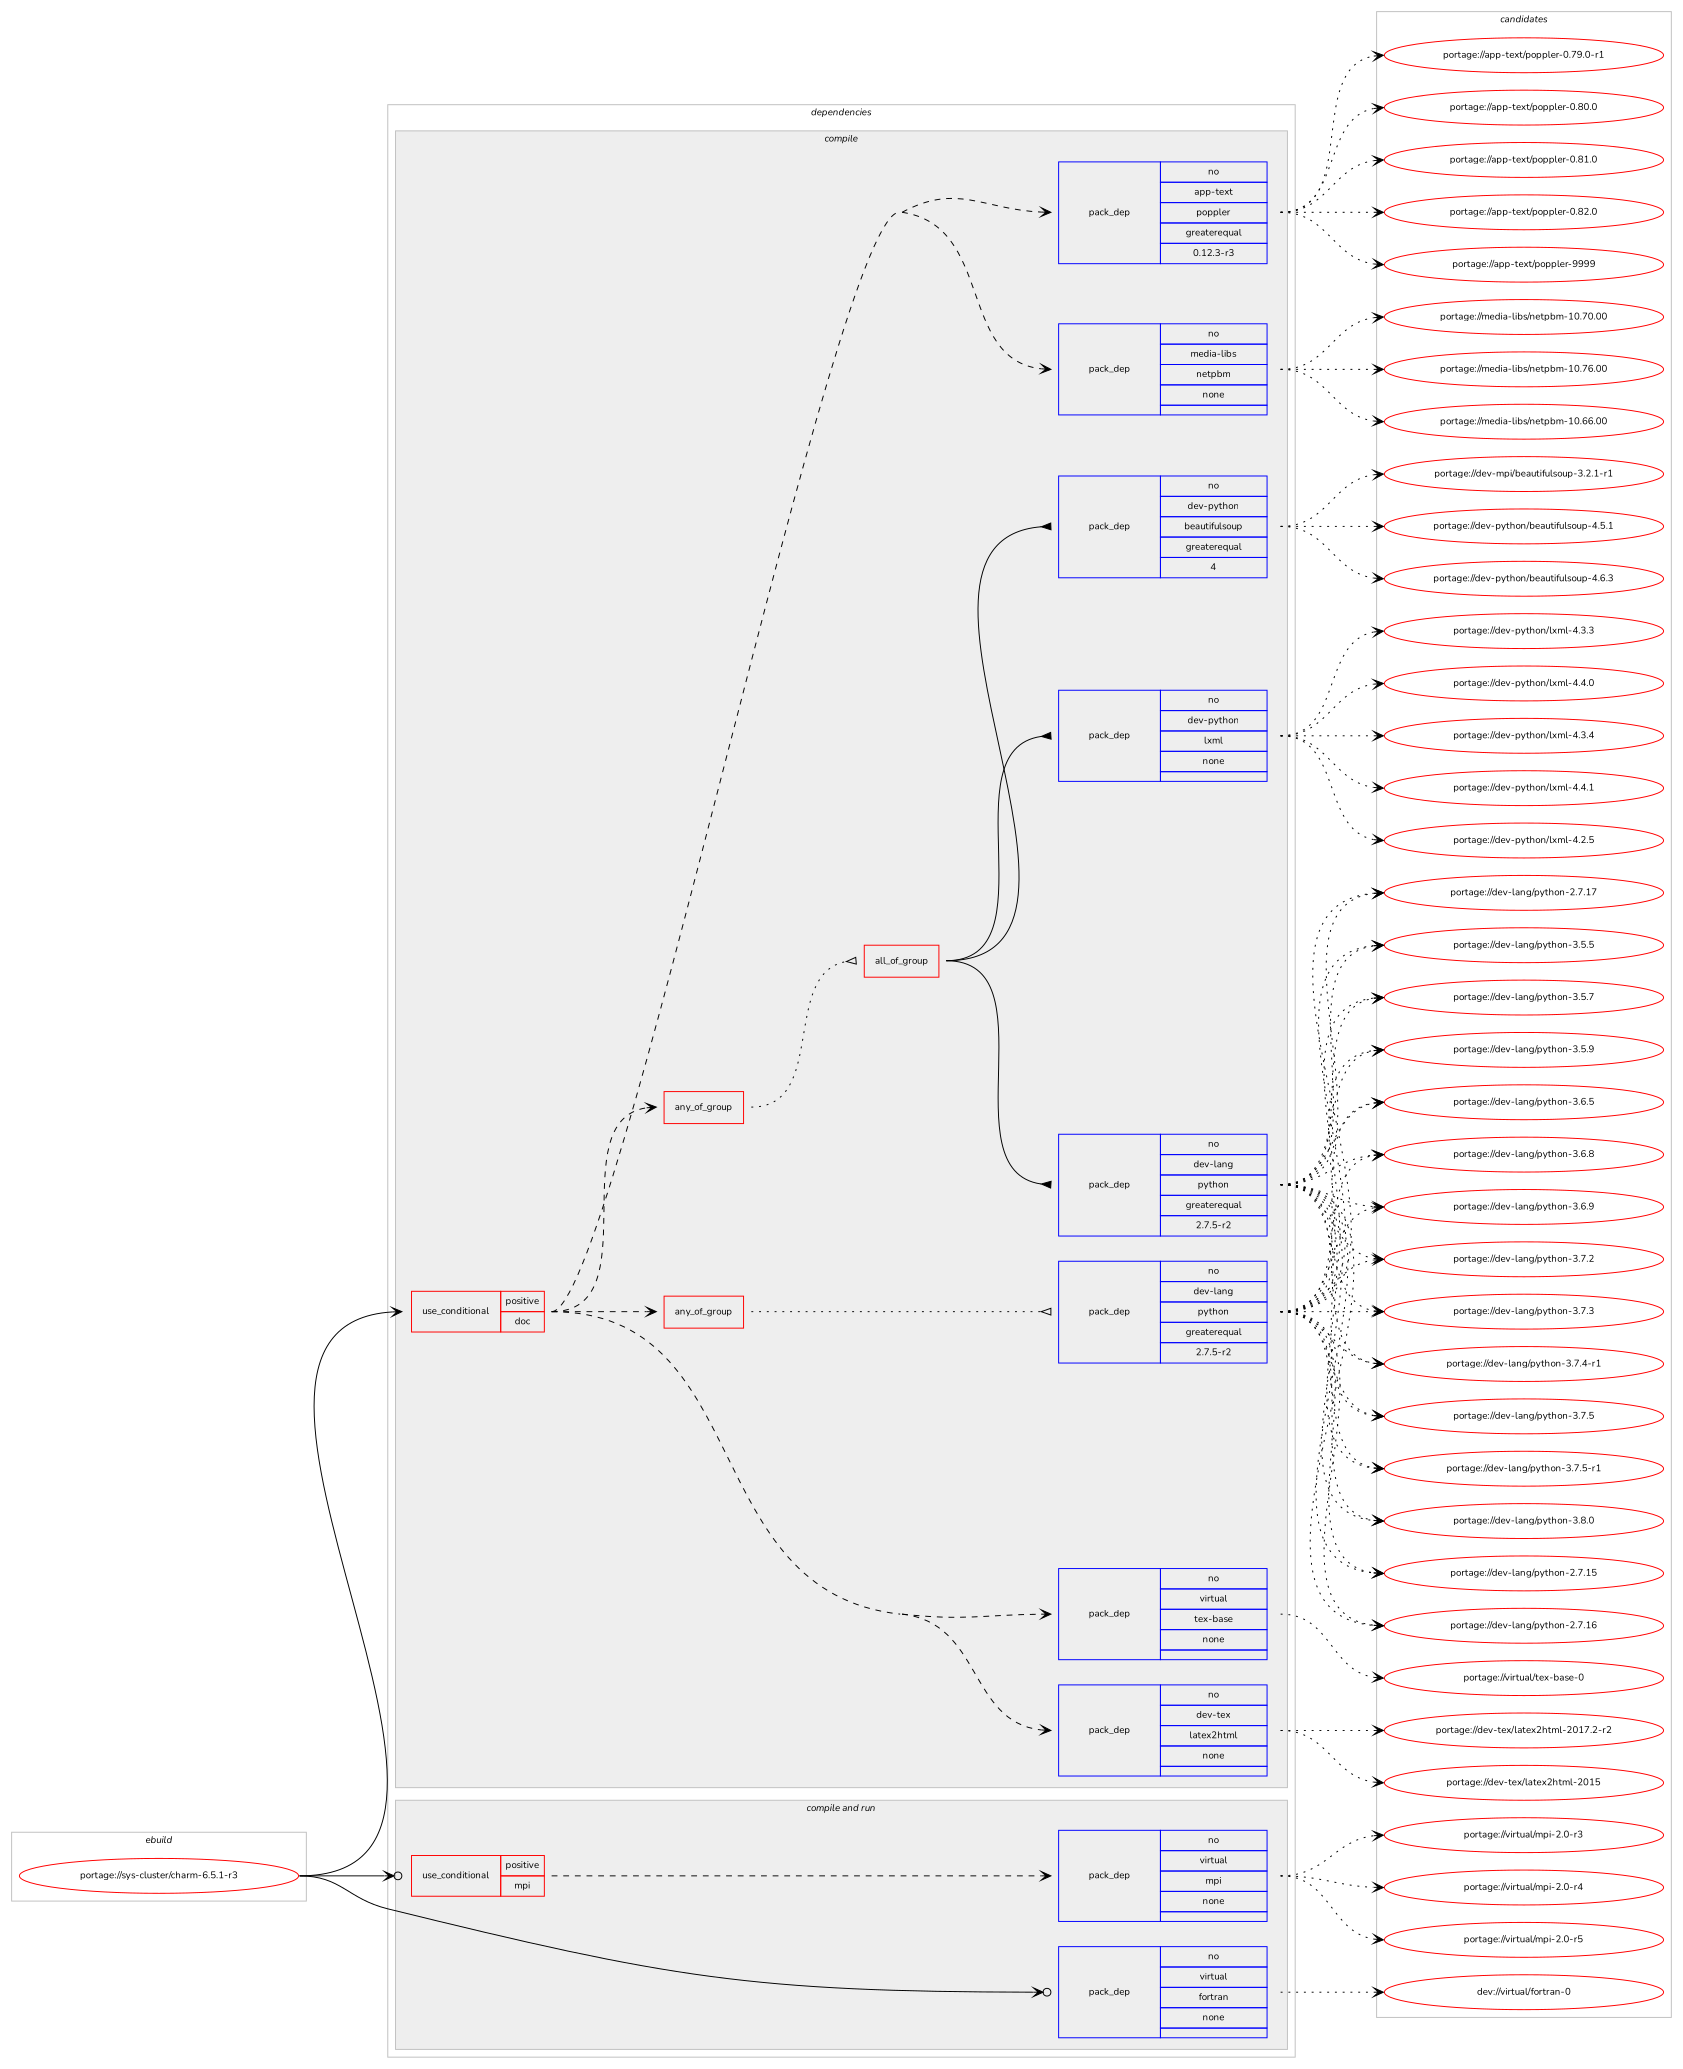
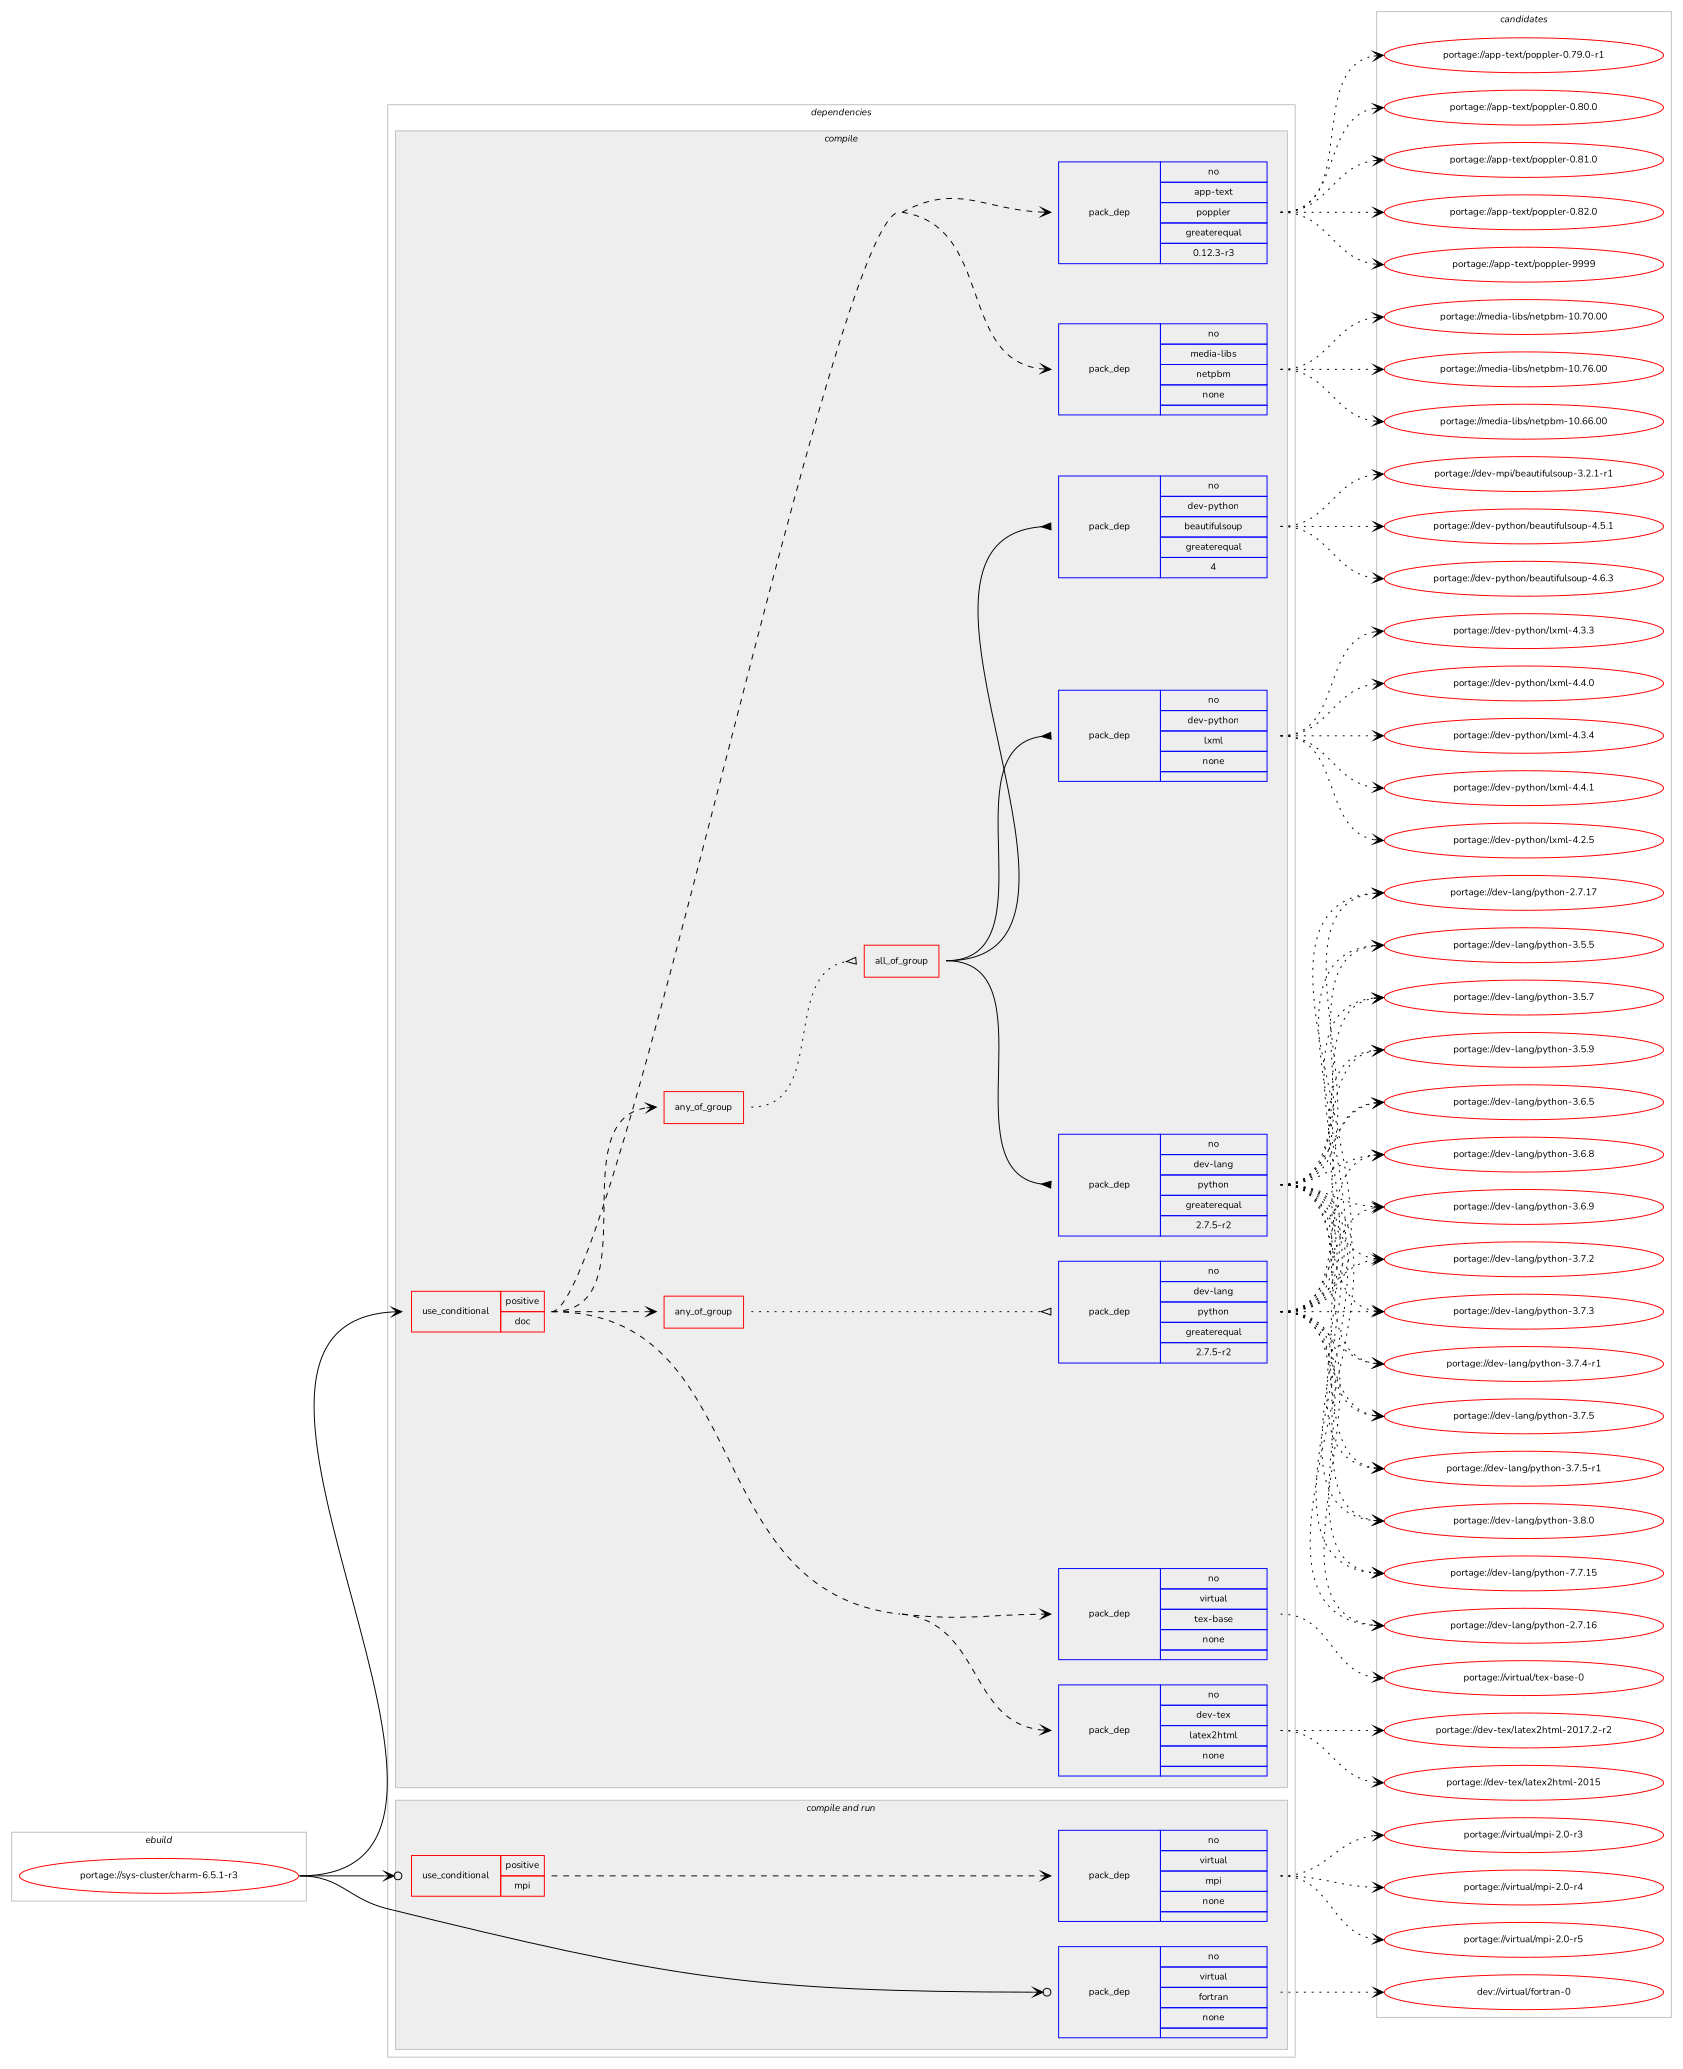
node "portage://dev-lang/python-2.7.15": label "portage://dev-lang/python-2.7.15" -> "portage://dev-lang/python-7.7.15"
